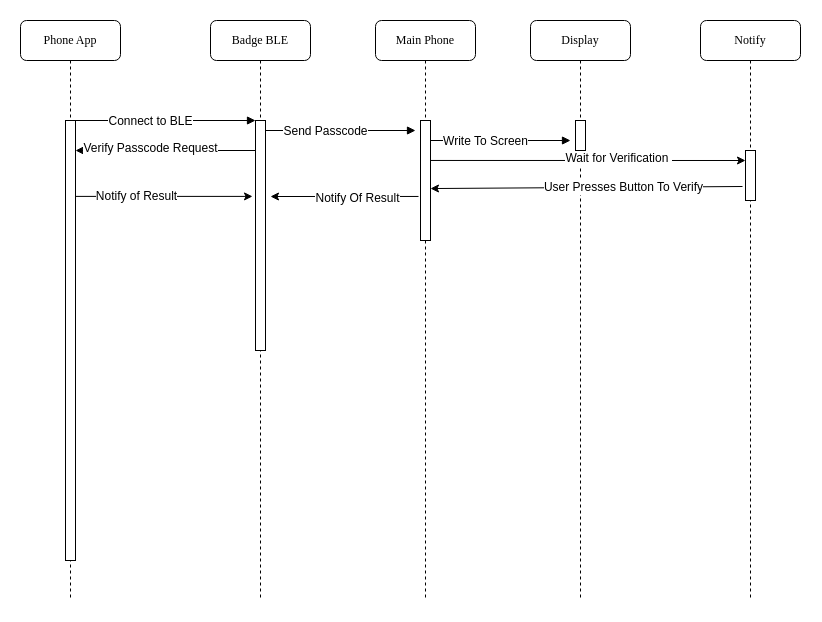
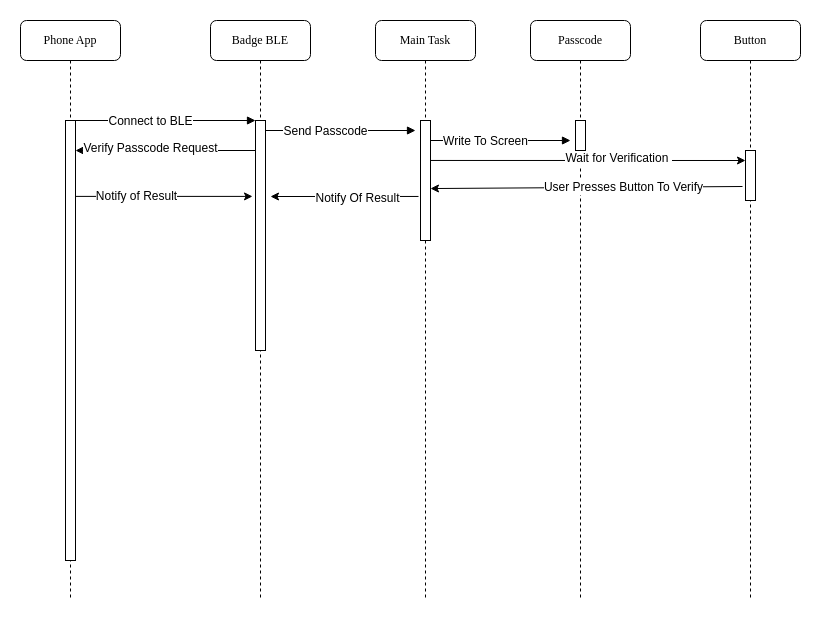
node "Main Phone": label "Main Phone" -> "Main Task"
node "Display": label "Display" -> "Passcode"
node "Notify": label "Notify" -> "Button"
